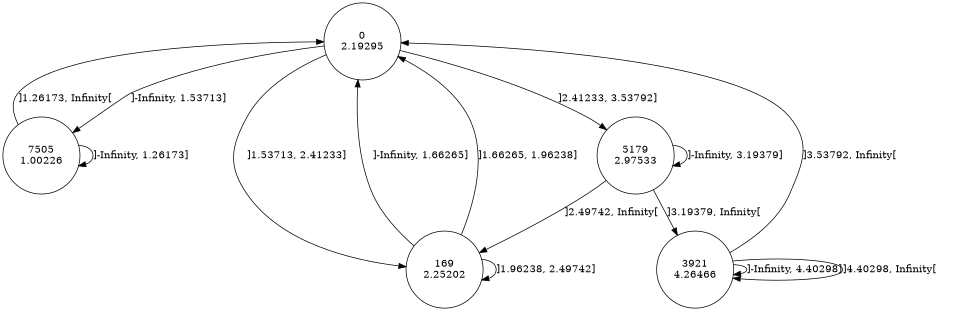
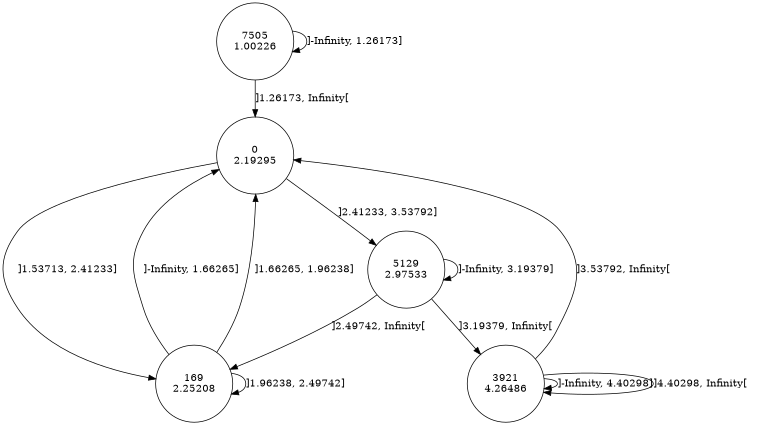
edge "0 2.19295" -> "7505 1.00226": removed, label "]-Infinity, 1.53713]"
node "5179 2.97533": label "5179 2.97533" -> "5129 2.97533"
node "169 2.25202": label "169 2.25202" -> "169 2.25208"
node "3921 4.26466": label "3921 4.26466" -> "3921 4.26486"
